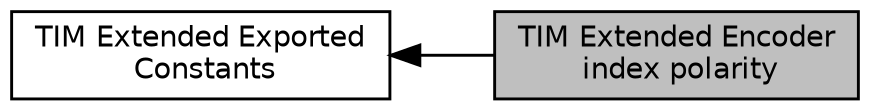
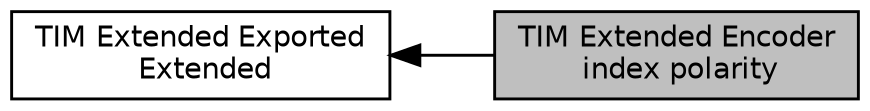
node "TIM Extended Exported Constants": label "TIM Extended Exported Constants" -> "TIM Extended Exported Extended"
